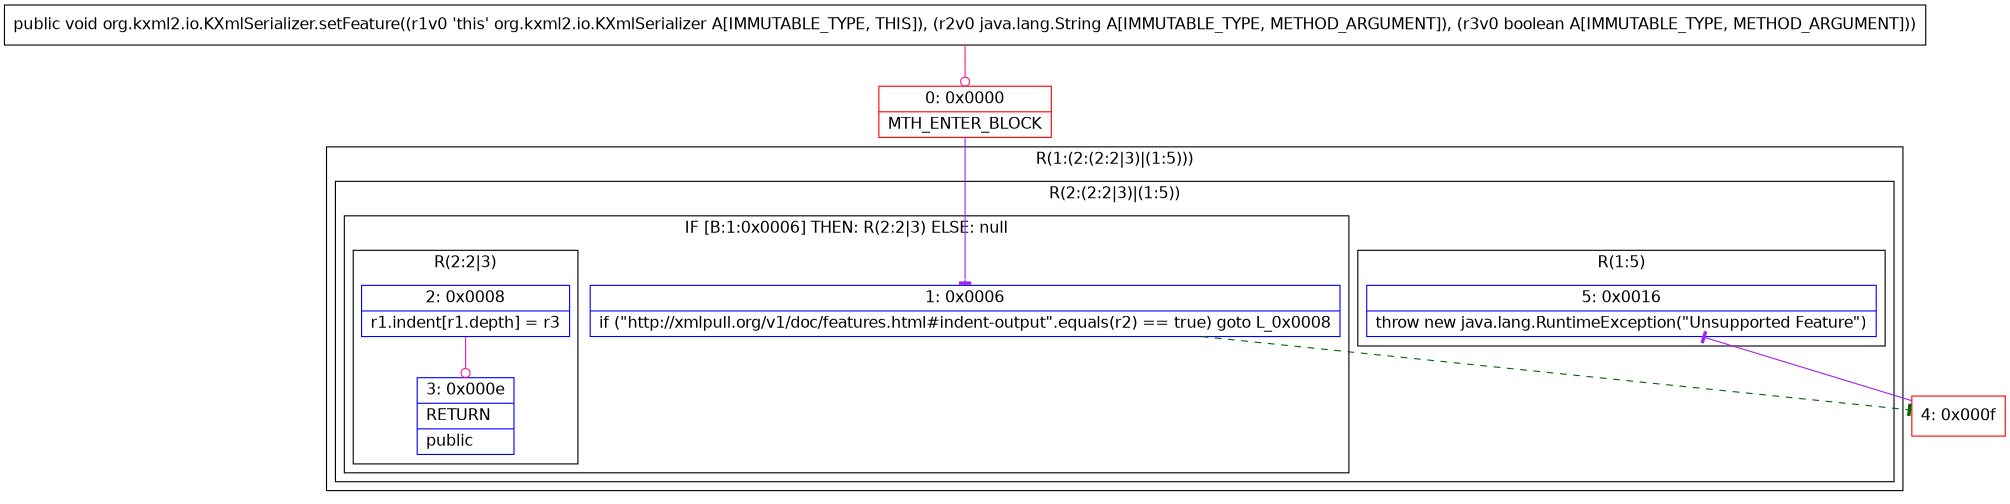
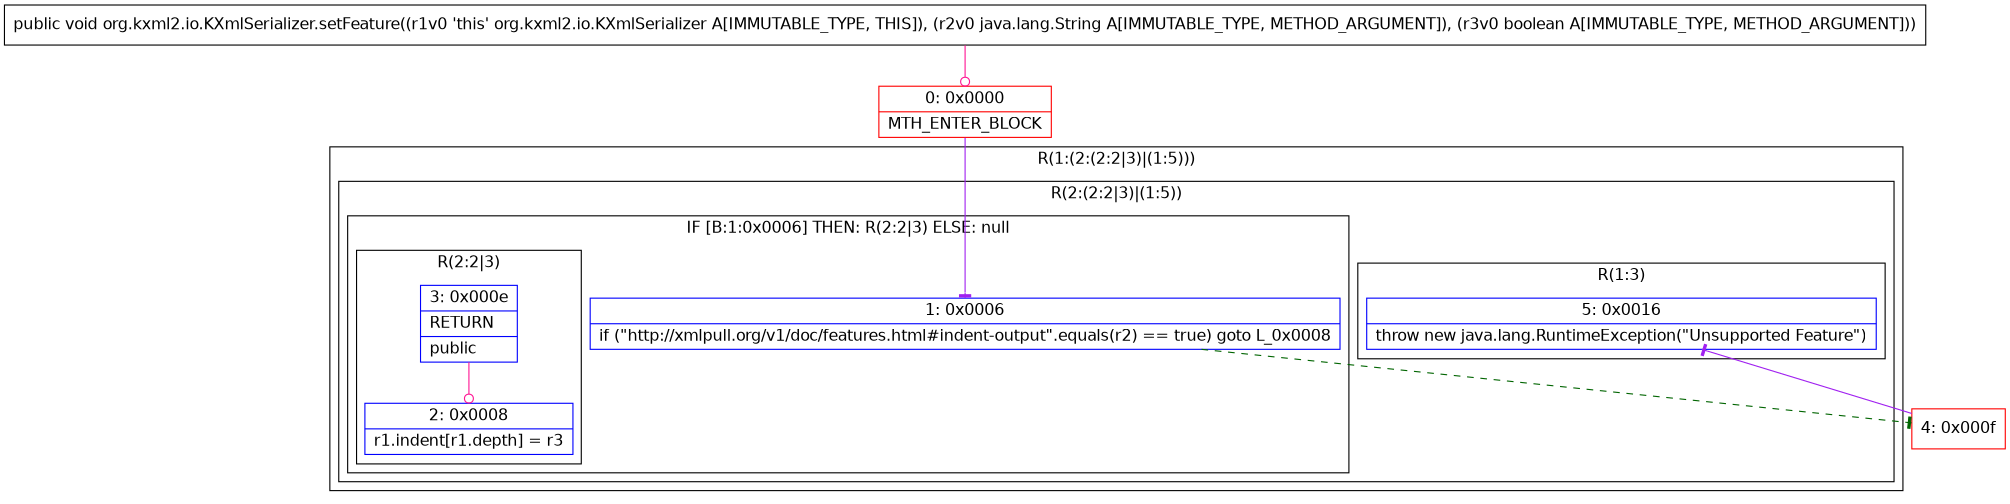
cluster "R(1:5)": label "R(1:5)" -> "R(1:3)"
edge "2: 0x0008" -> "3: 0x000e": reversed
